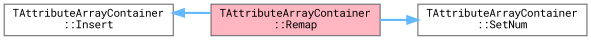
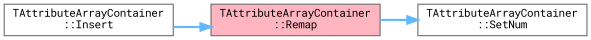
edge "TAttributeArrayContainer ::Remap" -> "TAttributeArrayContainer ::Insert": reversed
